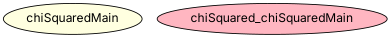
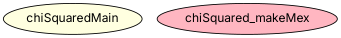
node "chiSquared_chiSquaredMain": label "chiSquared_chiSquaredMain" -> "chiSquared_makeMex"
